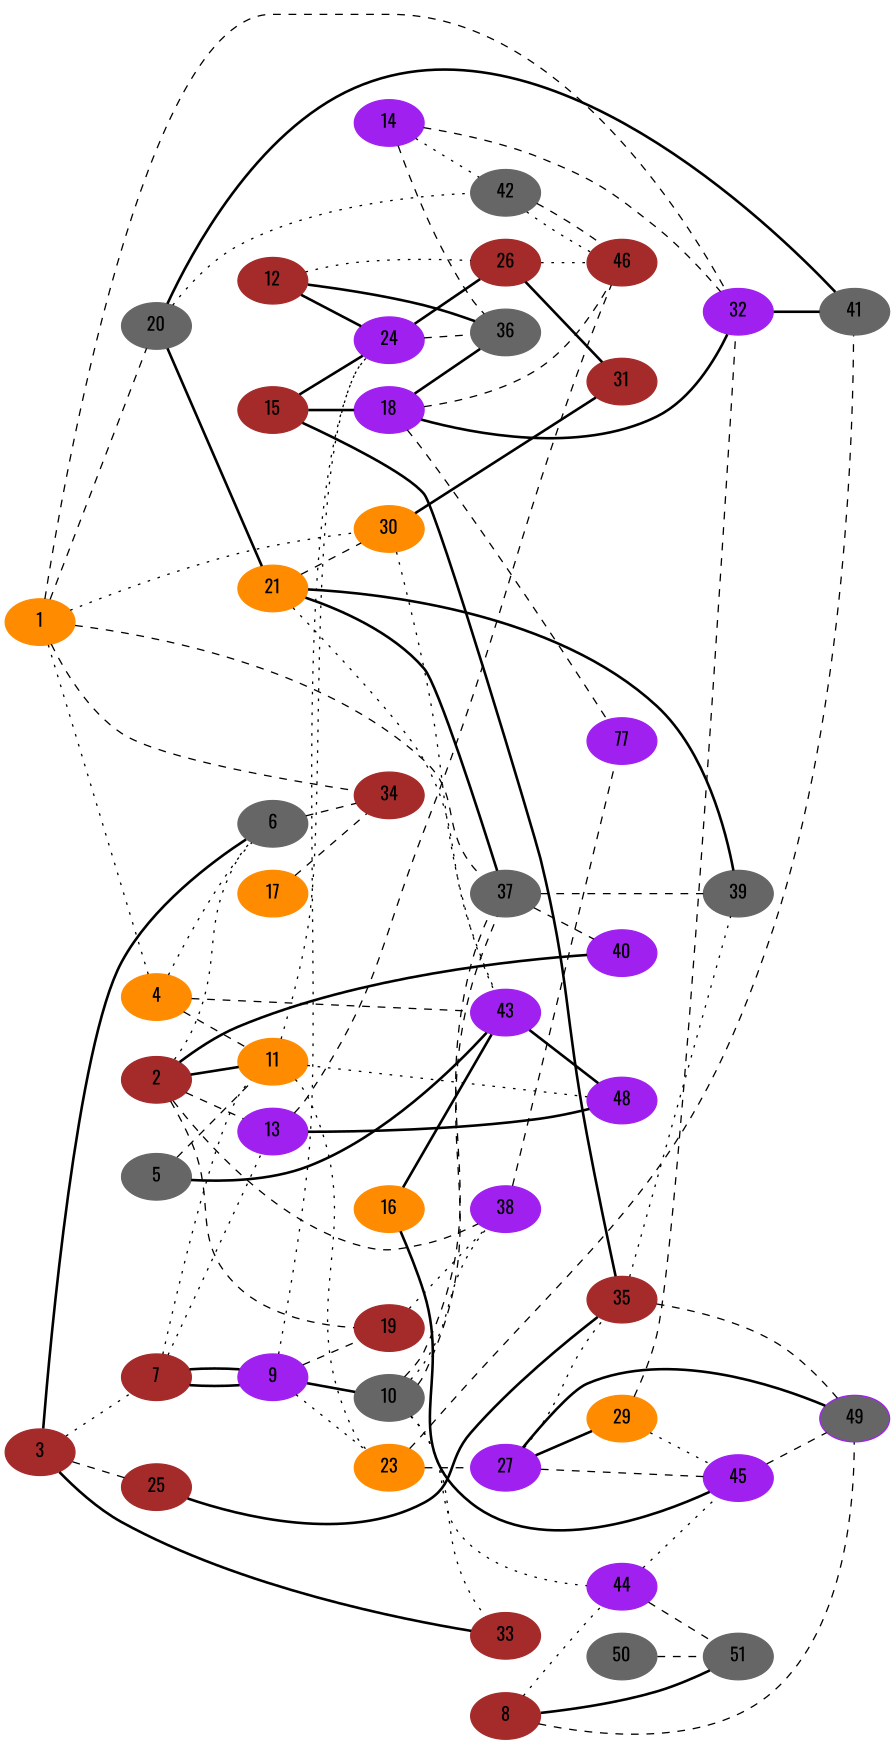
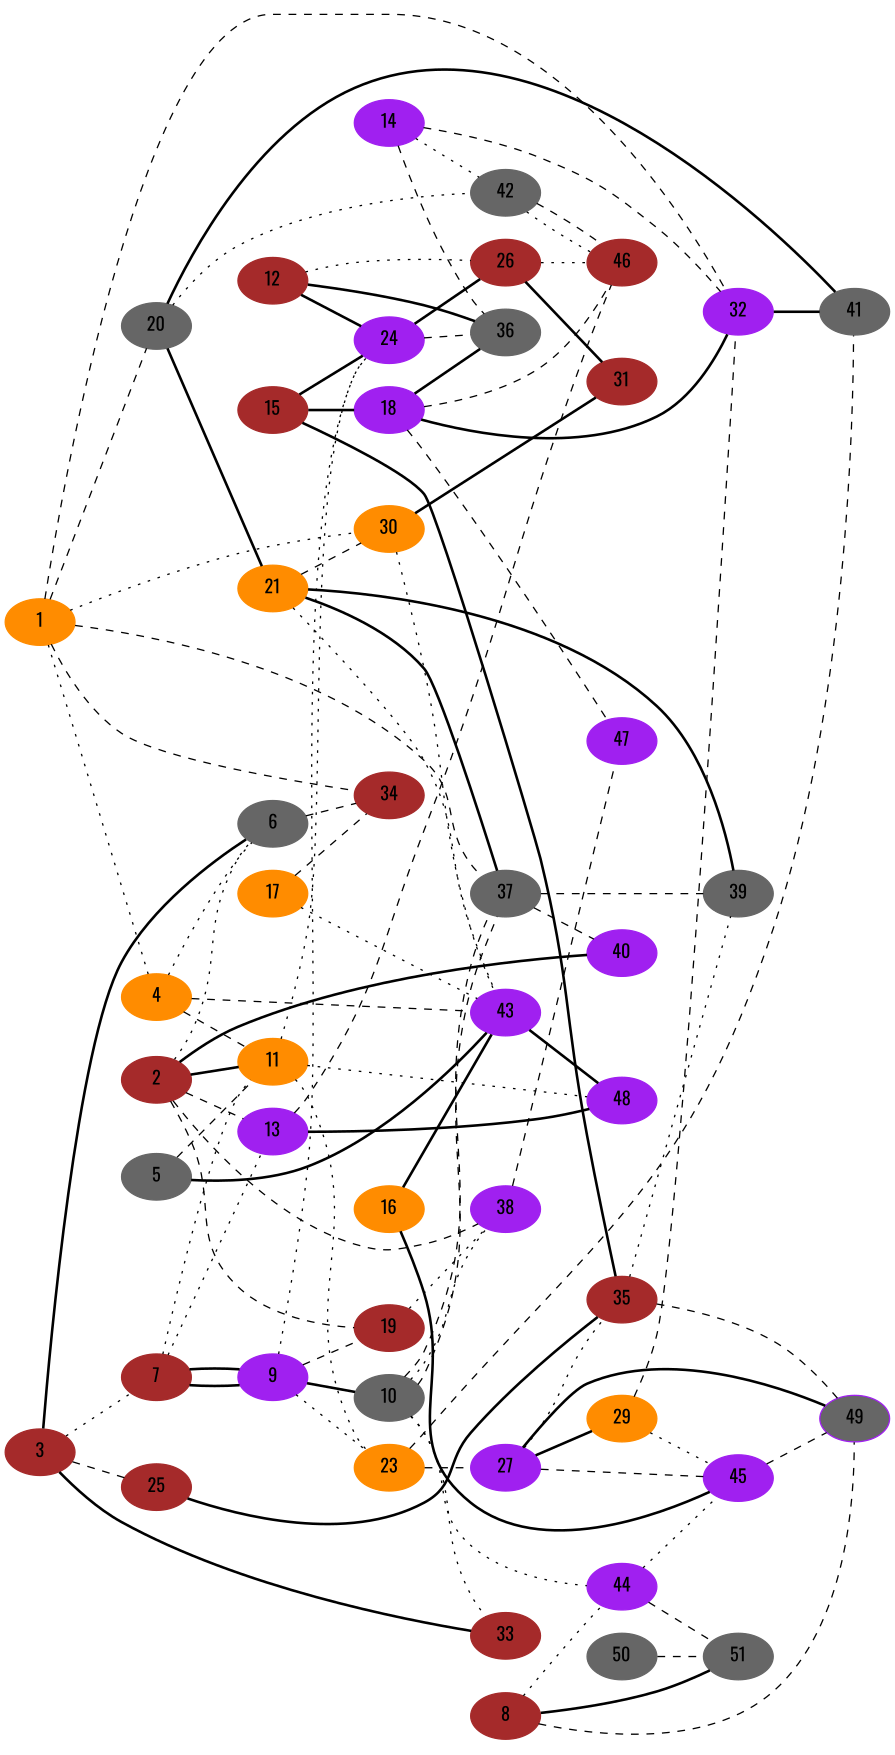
node "77": label "77" -> "47"
edge "17" -- "43": added
